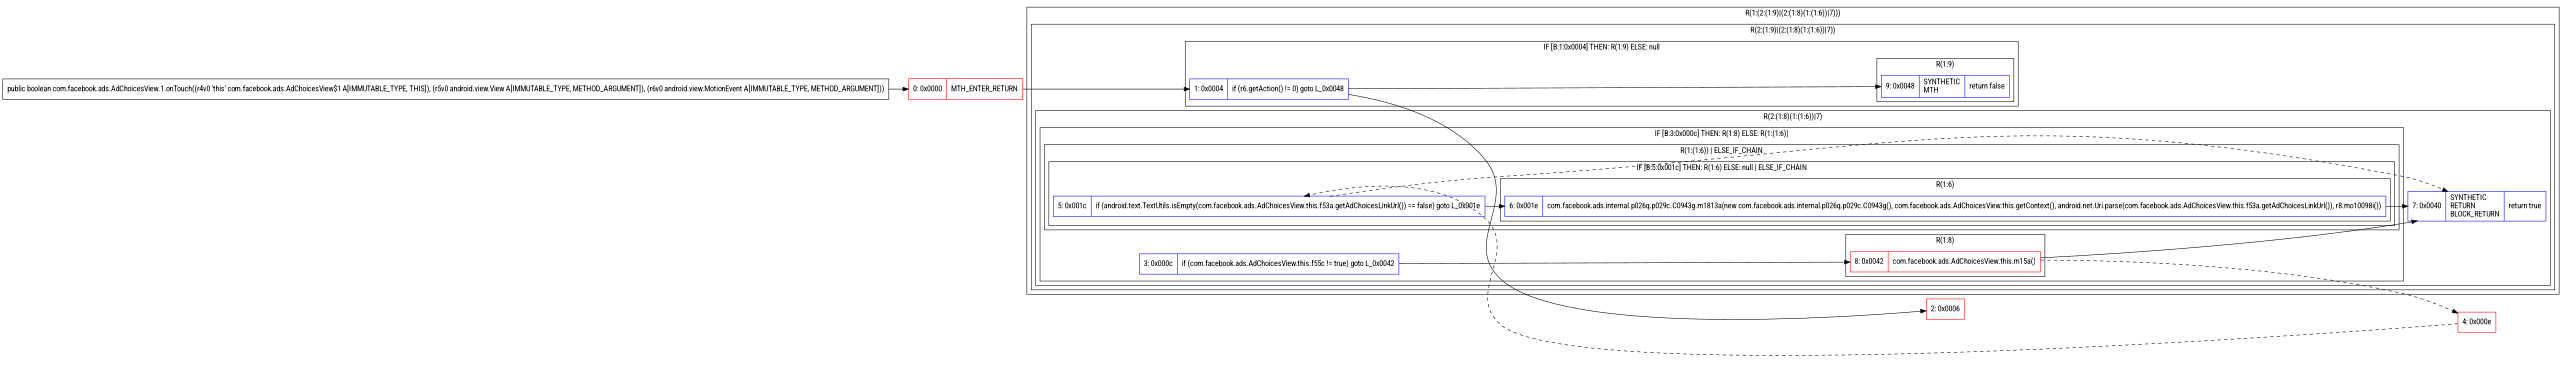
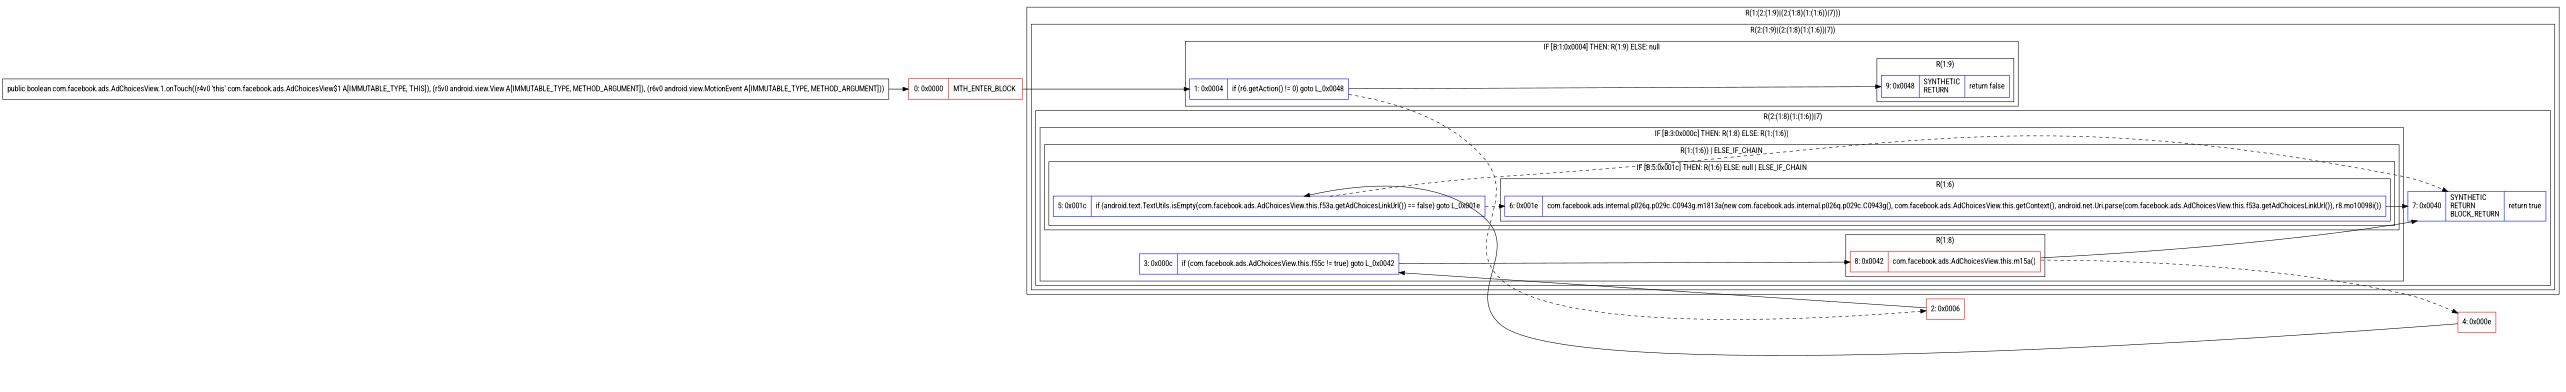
node "0: 0x0000": text "MTH_ENTER_RETURN" -> "MTH_ENTER_BLOCK"
node "9: 0x0048": text "MTH" -> "RETURN"
edge "5: 0x001c" -> "6: 0x001e": style solid -> dashed
edge "2: 0x0006" -> "3: 0x000c": added
edge "1: 0x0004" -> "2: 0x0006": style solid -> dashed
edge "4: 0x000e" -> "5: 0x001c": style dashed -> solid
